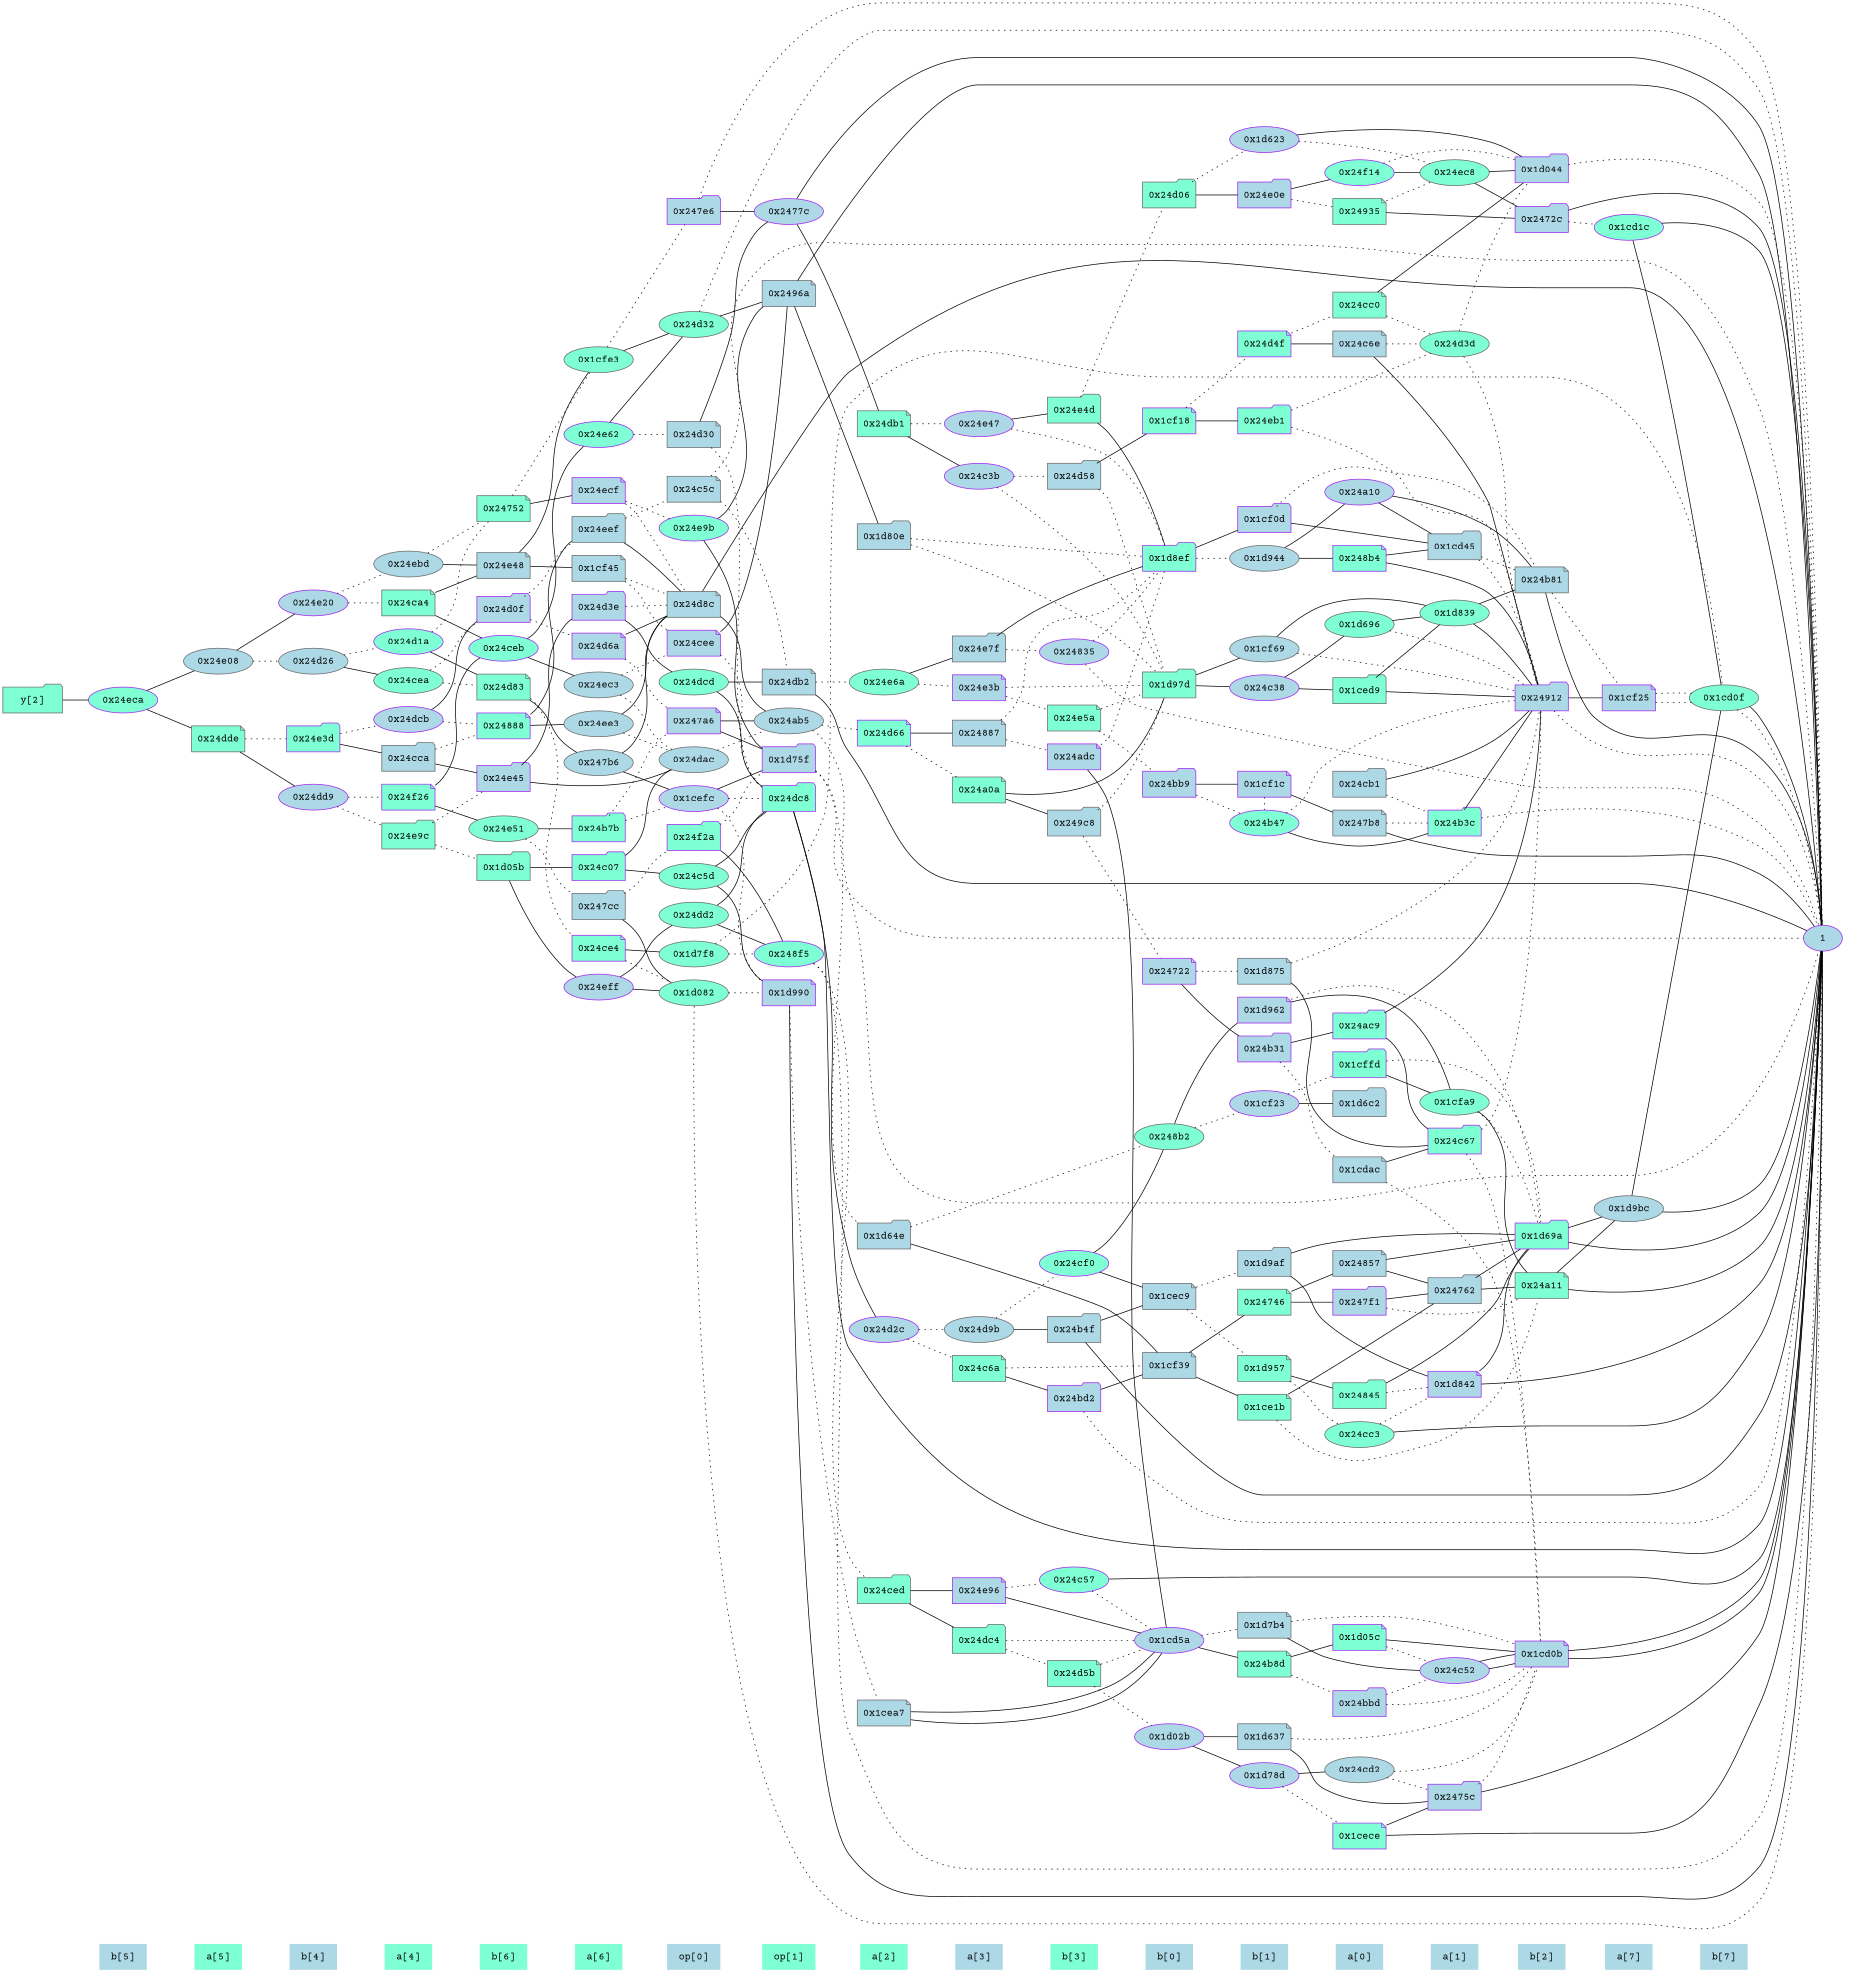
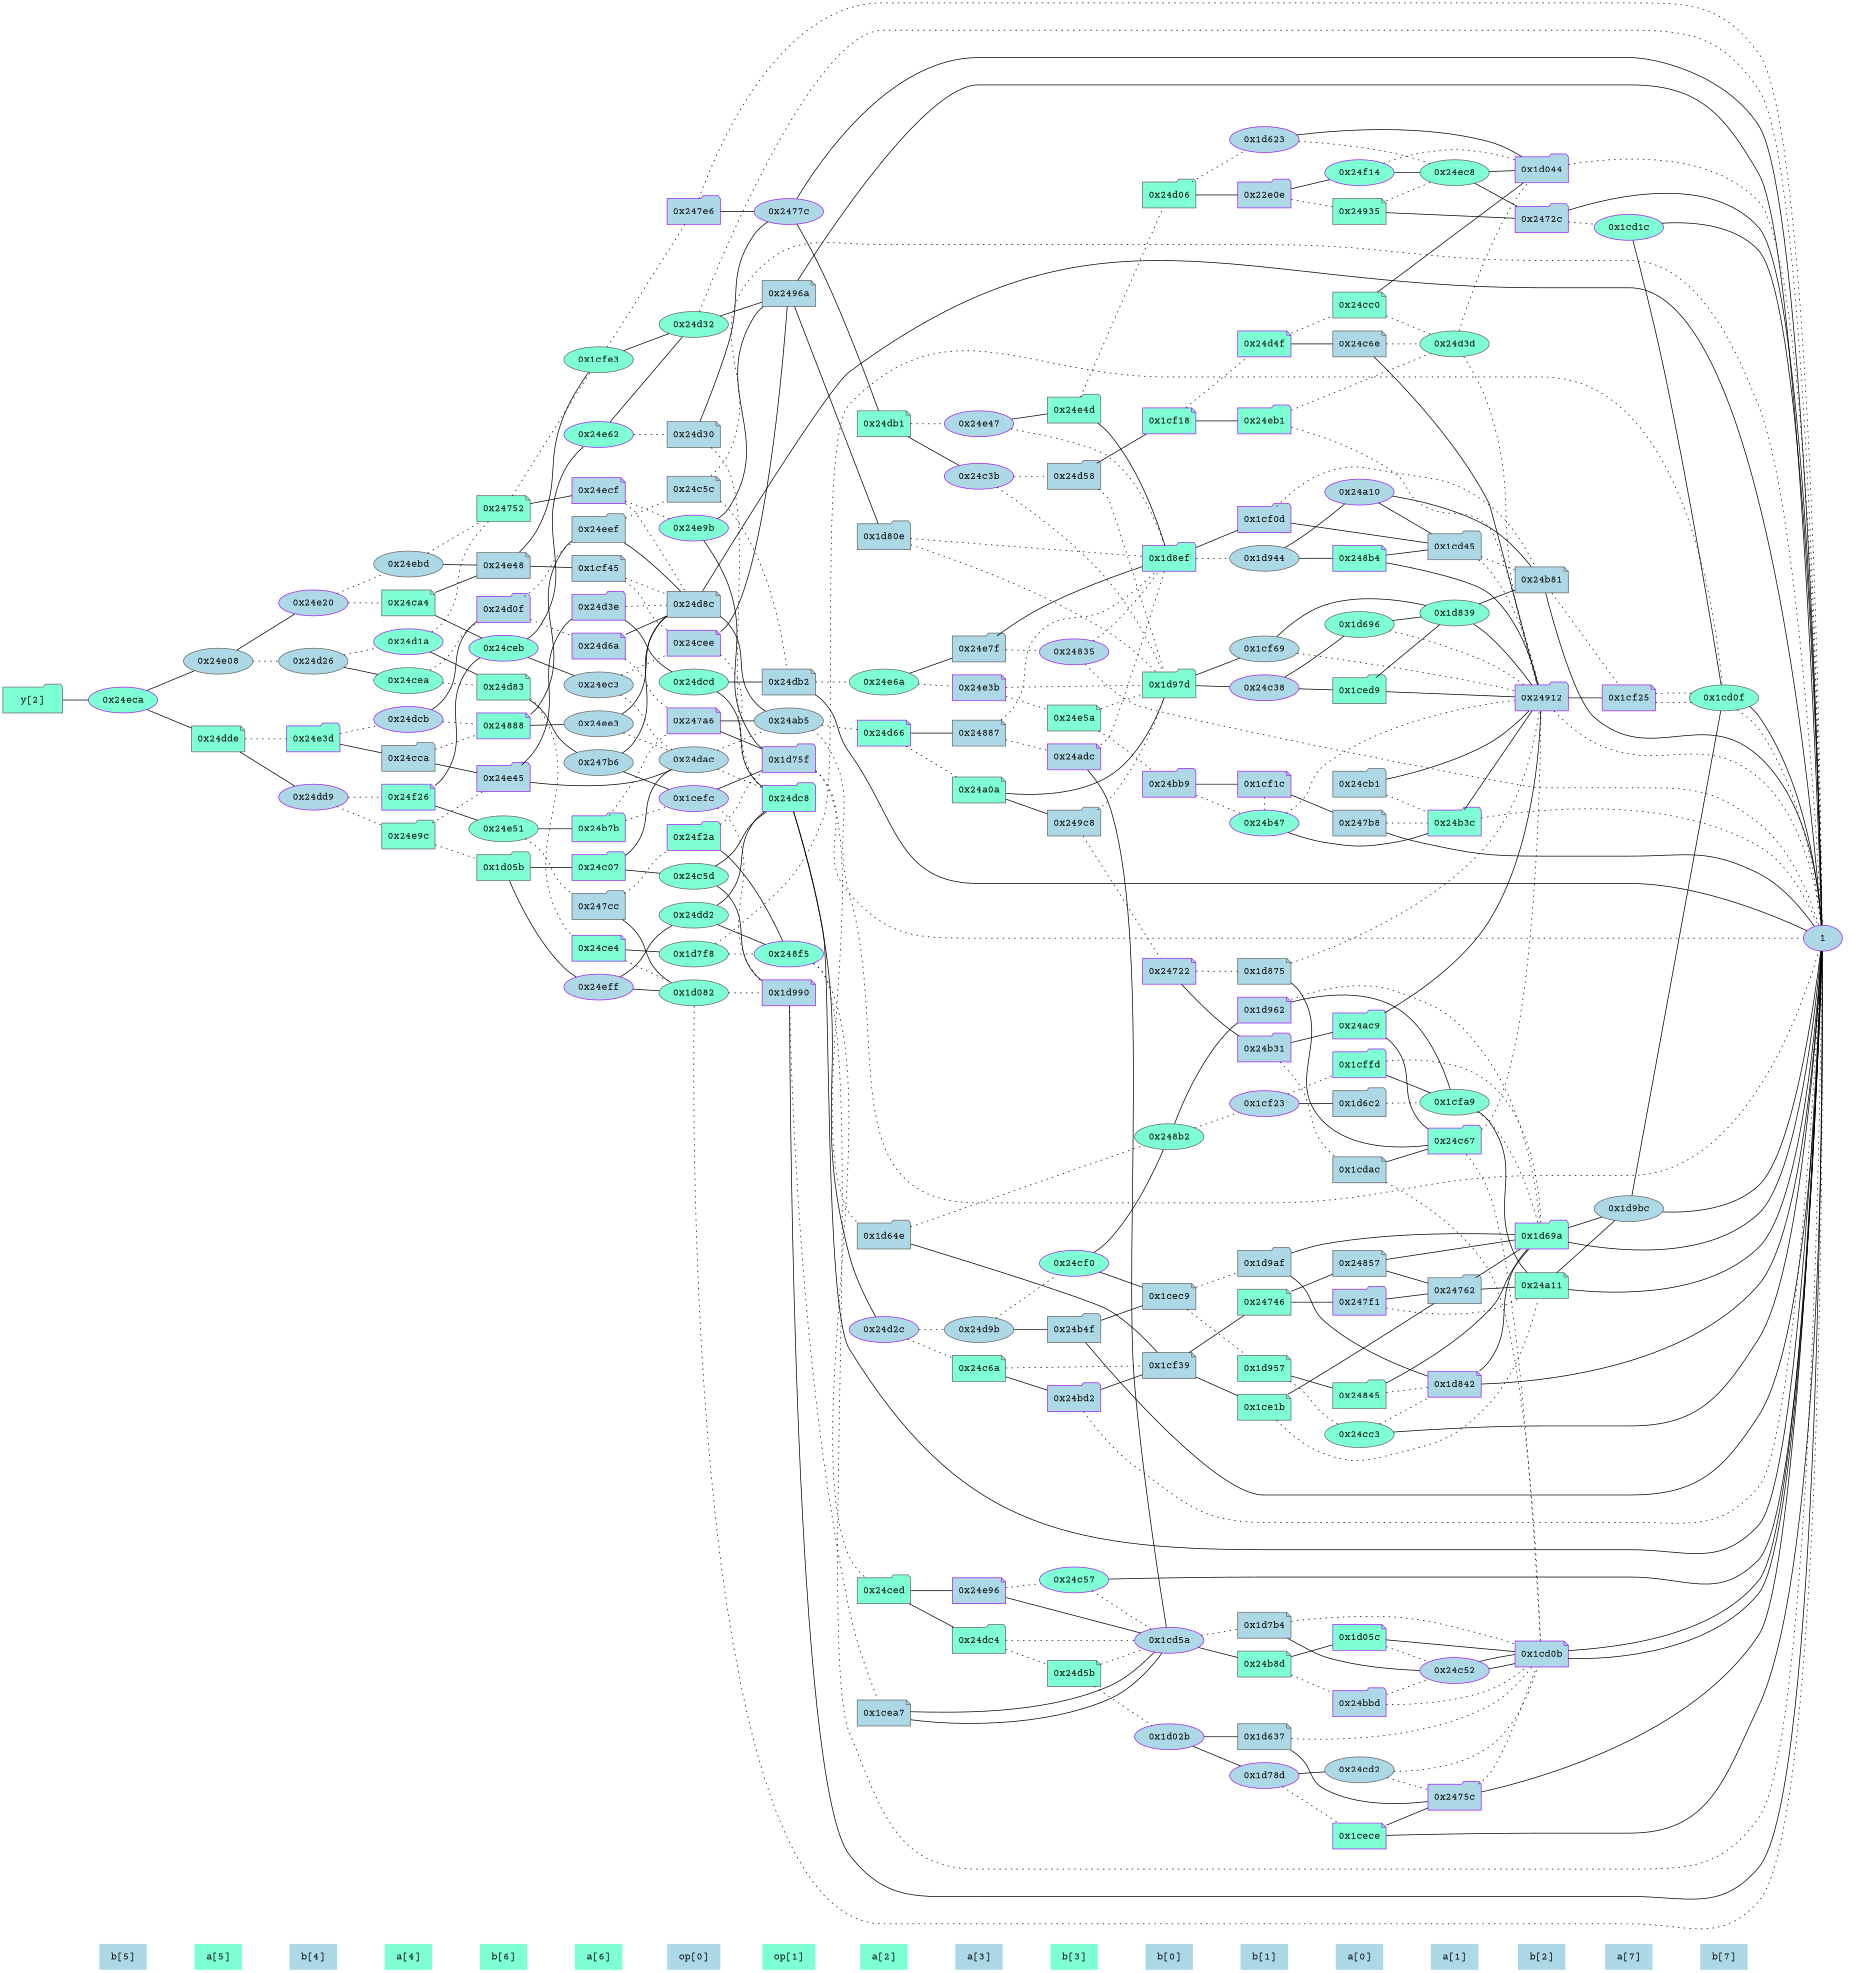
node "0x24e0e": label "0x24e0e" -> "0x22e0e"
edge "0x1cefc" -- "0x24dc8": now "0x24dac" -- "0x24dc8"
edge "0x1cfa9" -- "0x1d6c2": added
